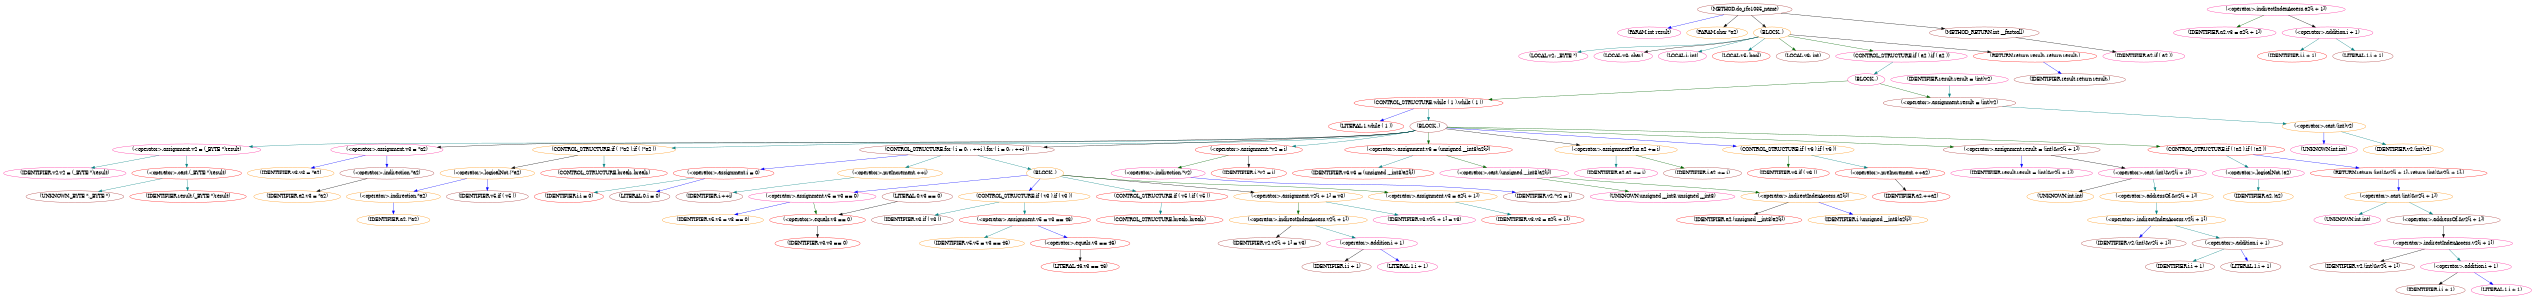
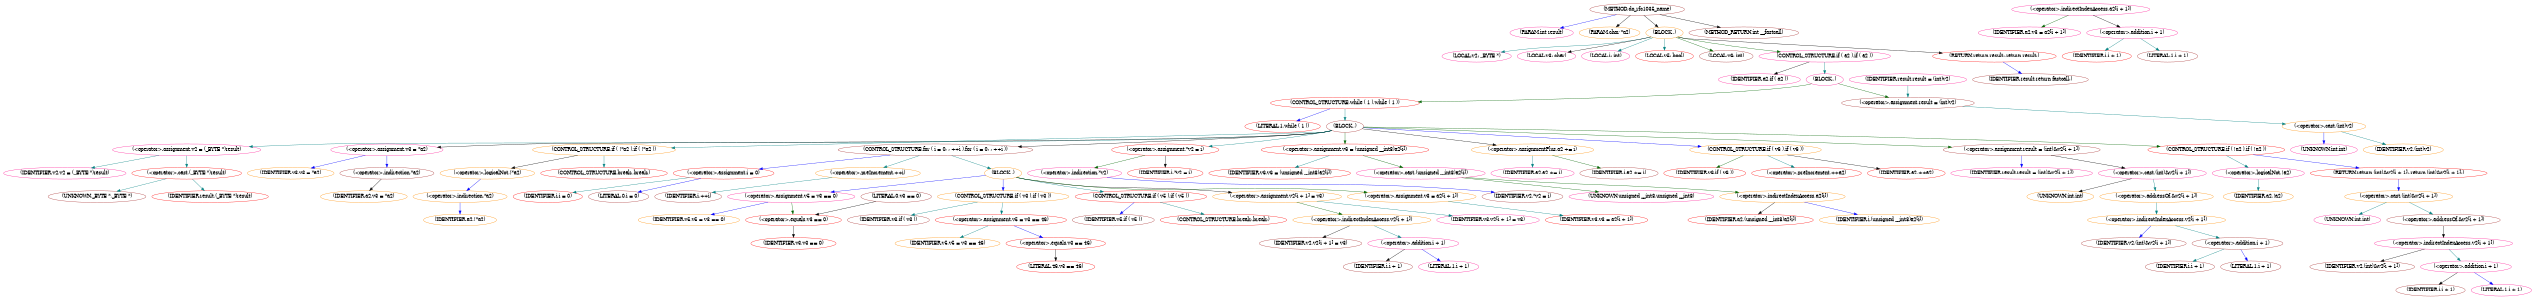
edge "(METHOD_RETURN,int __fastcall)" -> "(IDENTIFIER,a2,if ( a2 ))": now "(CONTROL_STRUCTURE,if ( a2 ),if ( a2 ))" -> "(IDENTIFIER,a2,if ( a2 ))"
node "(IDENTIFIER,result,return result;)": label "(IDENTIFIER,result,return result;)" -> "(IDENTIFIER,result,return fastcall;)"
edge "(<operator>.logicalNot,!*a2)" -> "(IDENTIFIER,v5,if ( v5 ))": now "(CONTROL_STRUCTURE,if ( v5 ),if ( v5 ))" -> "(IDENTIFIER,v5,if ( v5 ))"
edge "(<operator>.preIncrement,++a2)" -> "(IDENTIFIER,a2,++a2)": now "(CONTROL_STRUCTURE,if ( v6 ),if ( v6 ))" -> "(IDENTIFIER,a2,++a2)"
